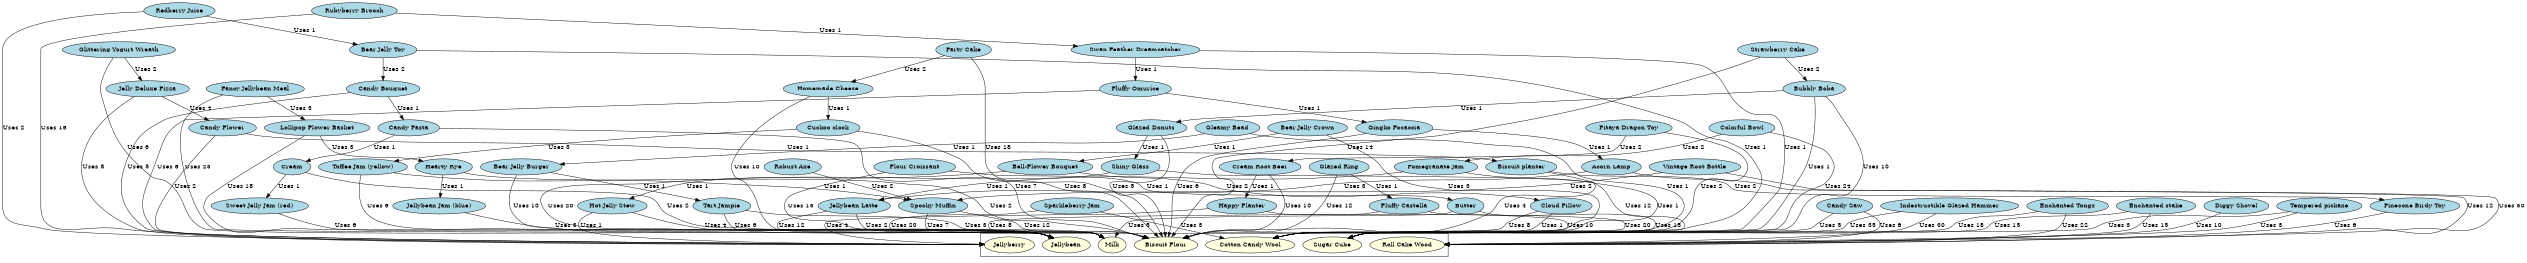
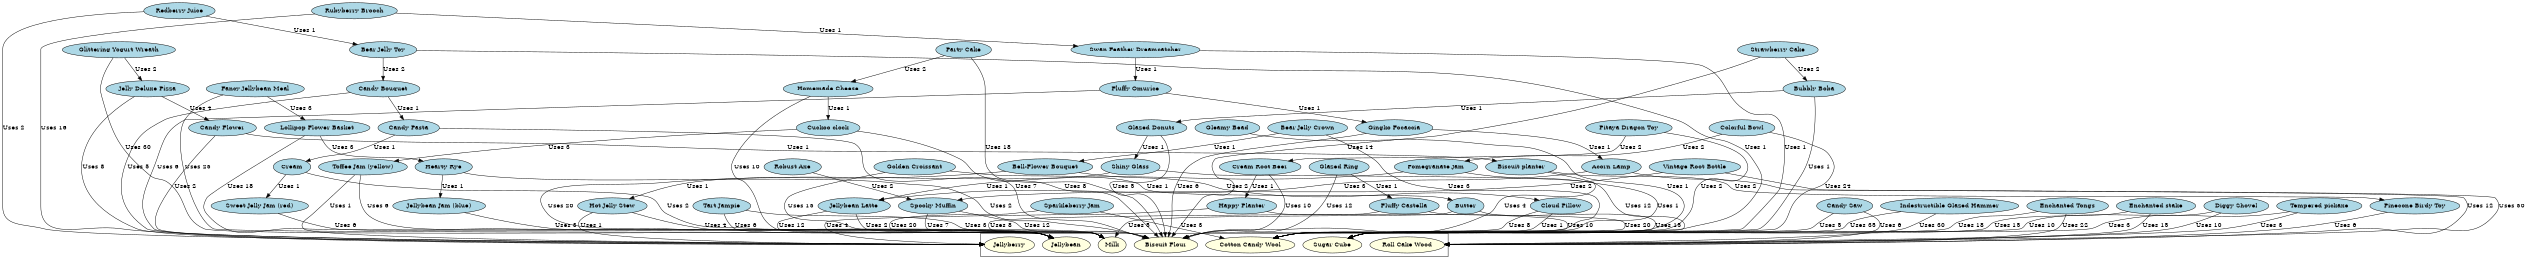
edge "Glittering Yogurt Wreath" -> "Jellybean": label "Uses 6" -> "Uses 30"
node "Bear Jelly Burger": removed
node "Flour Croissant": label "Flour Croissant" -> "Golden Croissant"
edge "Toffee Jam (yellow)" -> "Spooky Muffin": now "Toffee Jam (yellow)" -> "Jellyberry"
edge "Bubbly Boba" -> "Sugar Cube": now "Diggy Shovel" -> "Sugar Cube"
